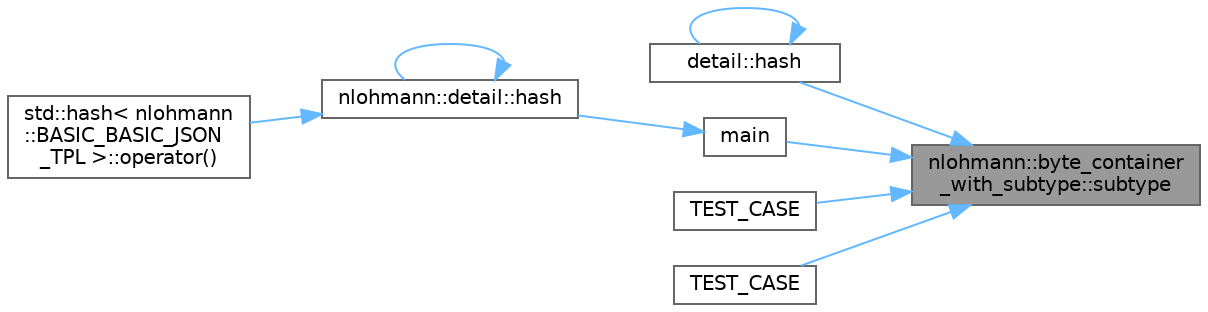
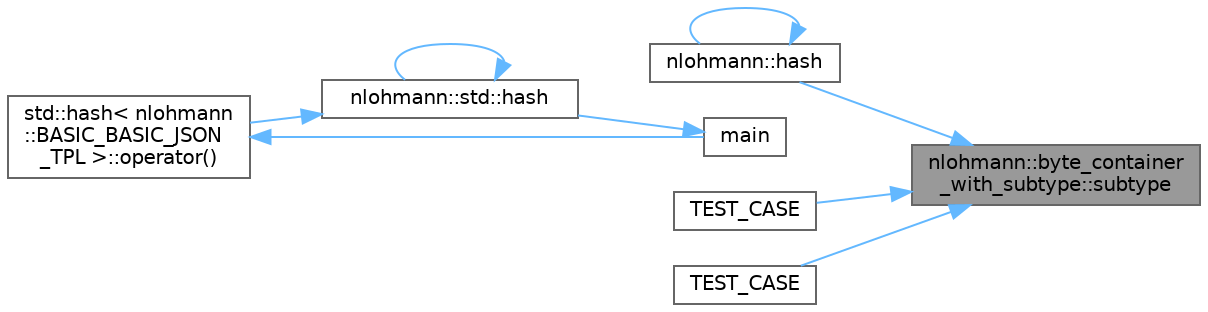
node "detail::hash": label "detail::hash" -> "nlohmann::hash"
node "nlohmann::detail::hash": label "nlohmann::detail::hash" -> "nlohmann::std::hash"
edge "main" -> "nlohmann::byte_container _with_subtype::subtype": now "main" -> "std::hash< nlohmann ::BASIC_BASIC_JSON _TPL >::operator()"
